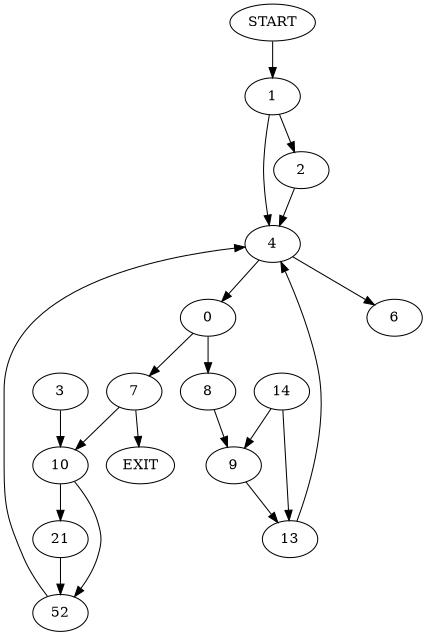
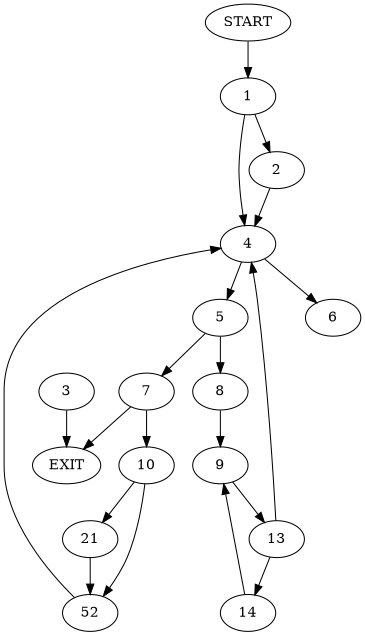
node "0": label "0" -> "5"
edge "3" -> "10": now "3" -> "EXIT"
edge "14" -> "13": reversed
